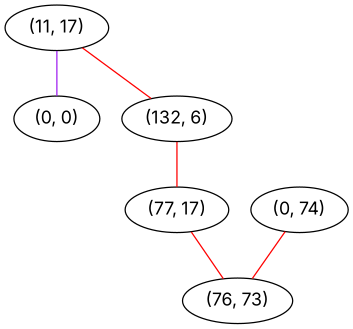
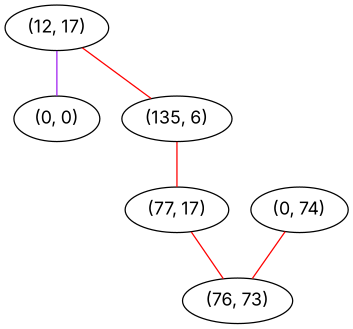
node "(11, 17)": label "(11, 17)" -> "(12, 17)"
node "(132, 6)": label "(132, 6)" -> "(135, 6)"
